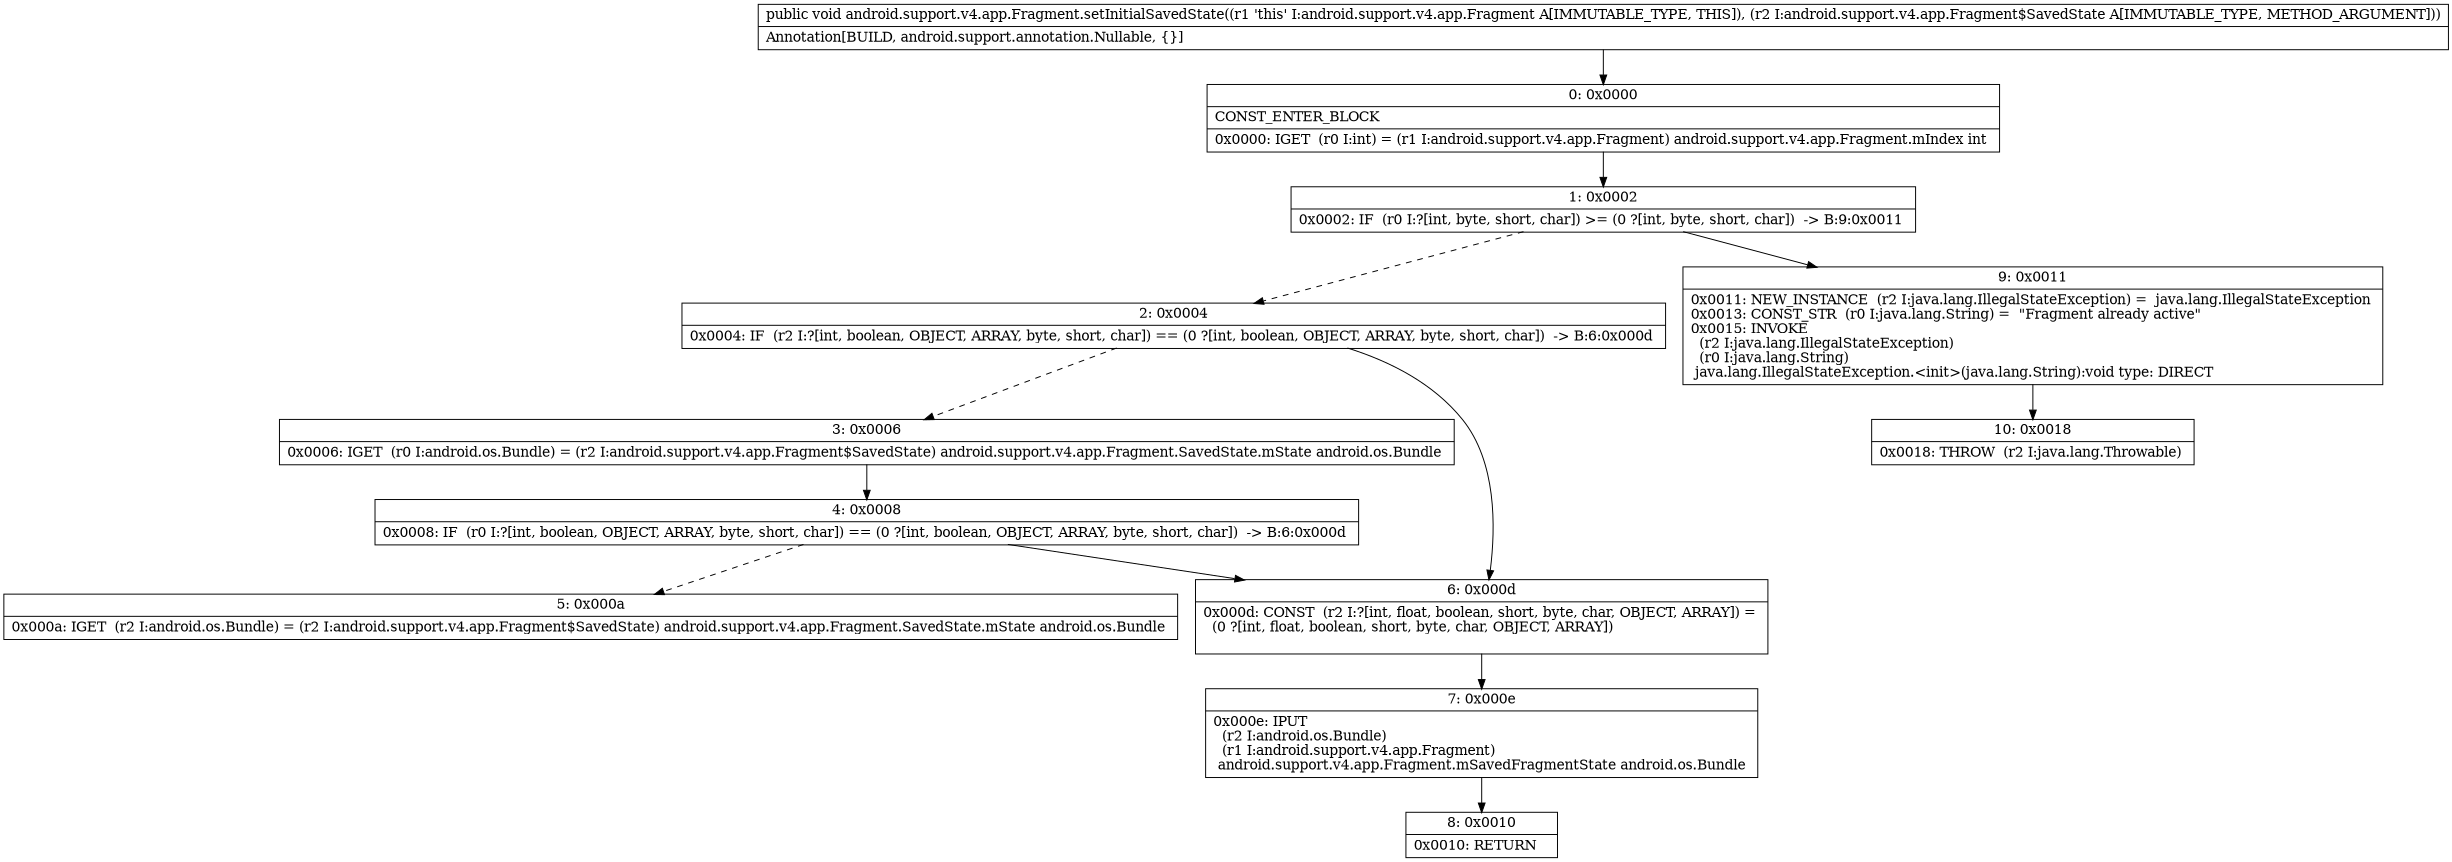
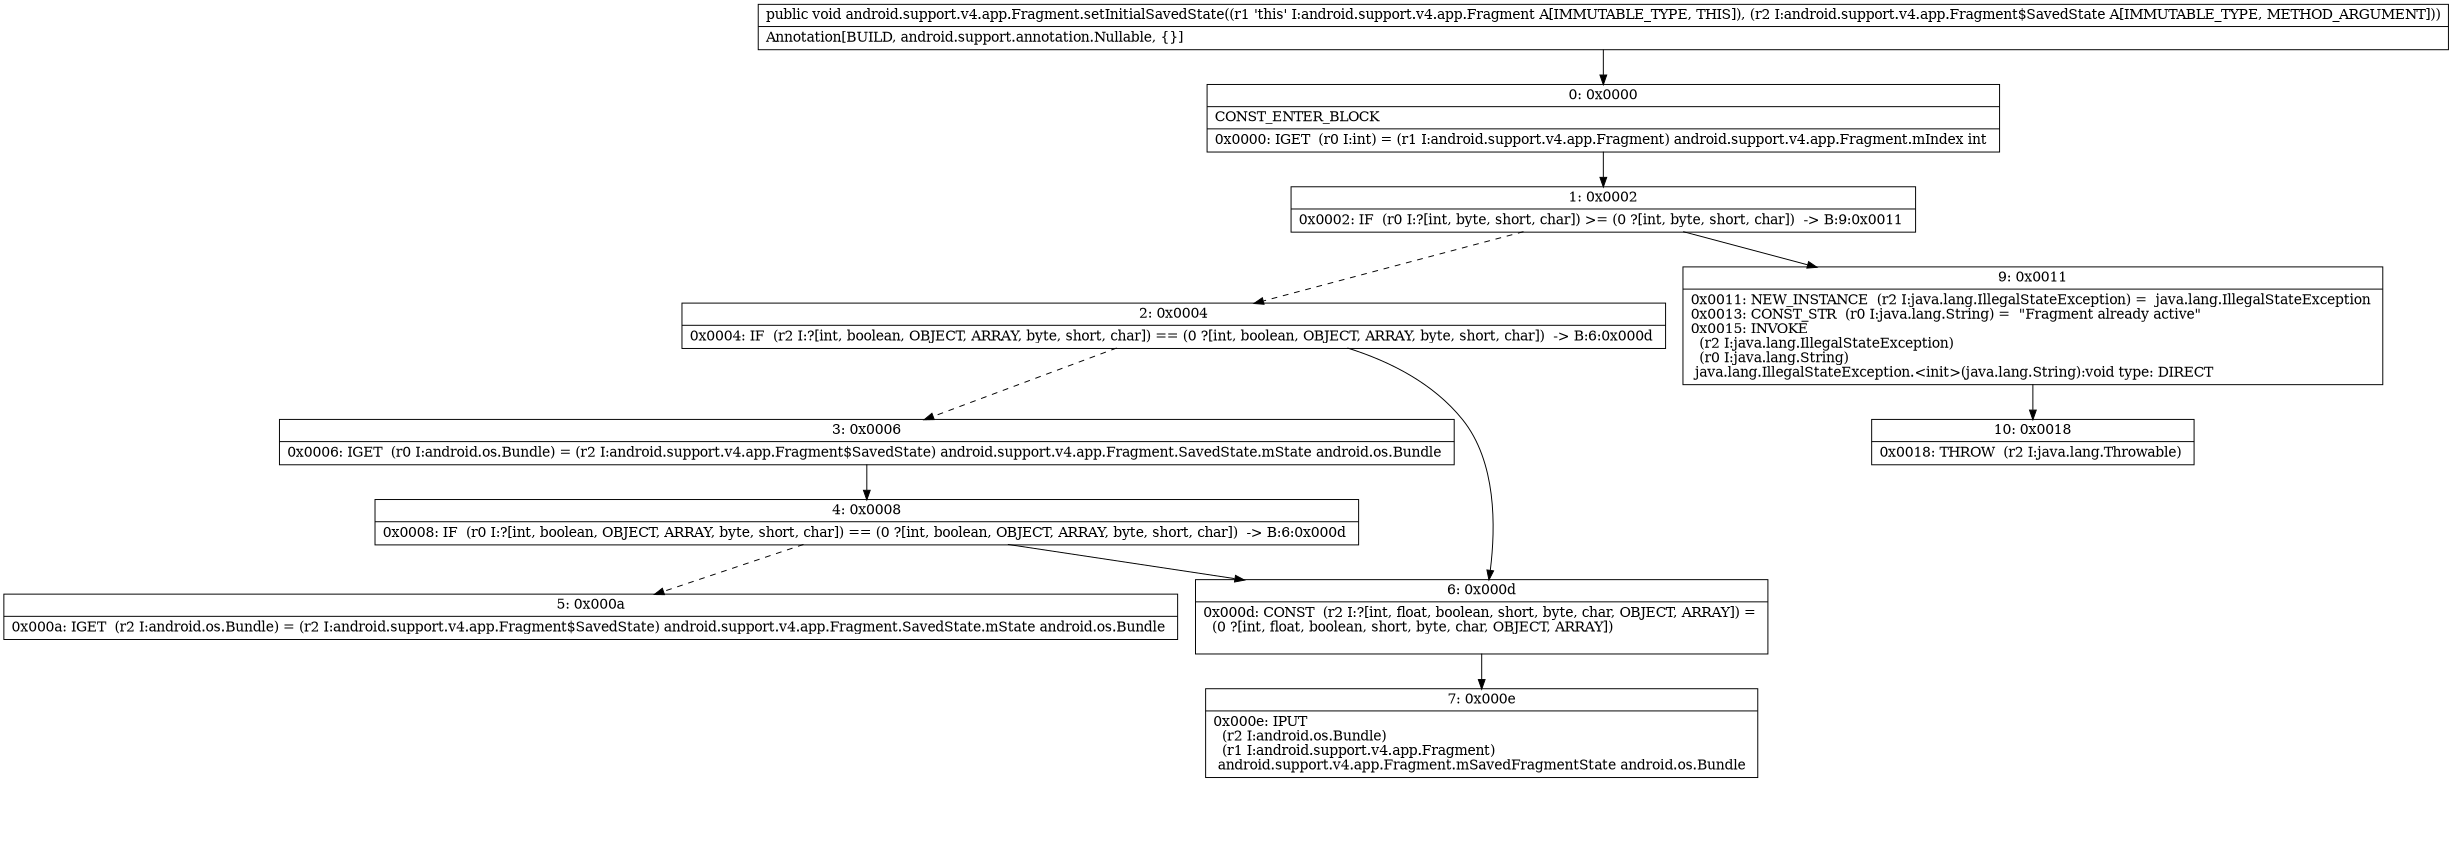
node "8: 0x0010": removed
